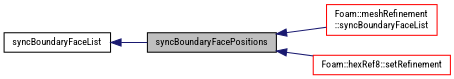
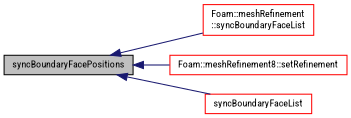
node "syncBoundaryFaceList": color black -> red
edge "syncBoundaryFacePositions" -> "syncBoundaryFaceList": reversed
node "Foam::hexRef8::setRefinement": label "Foam::hexRef8::setRefinement" -> "Foam::meshRefinement8::setRefinement"
